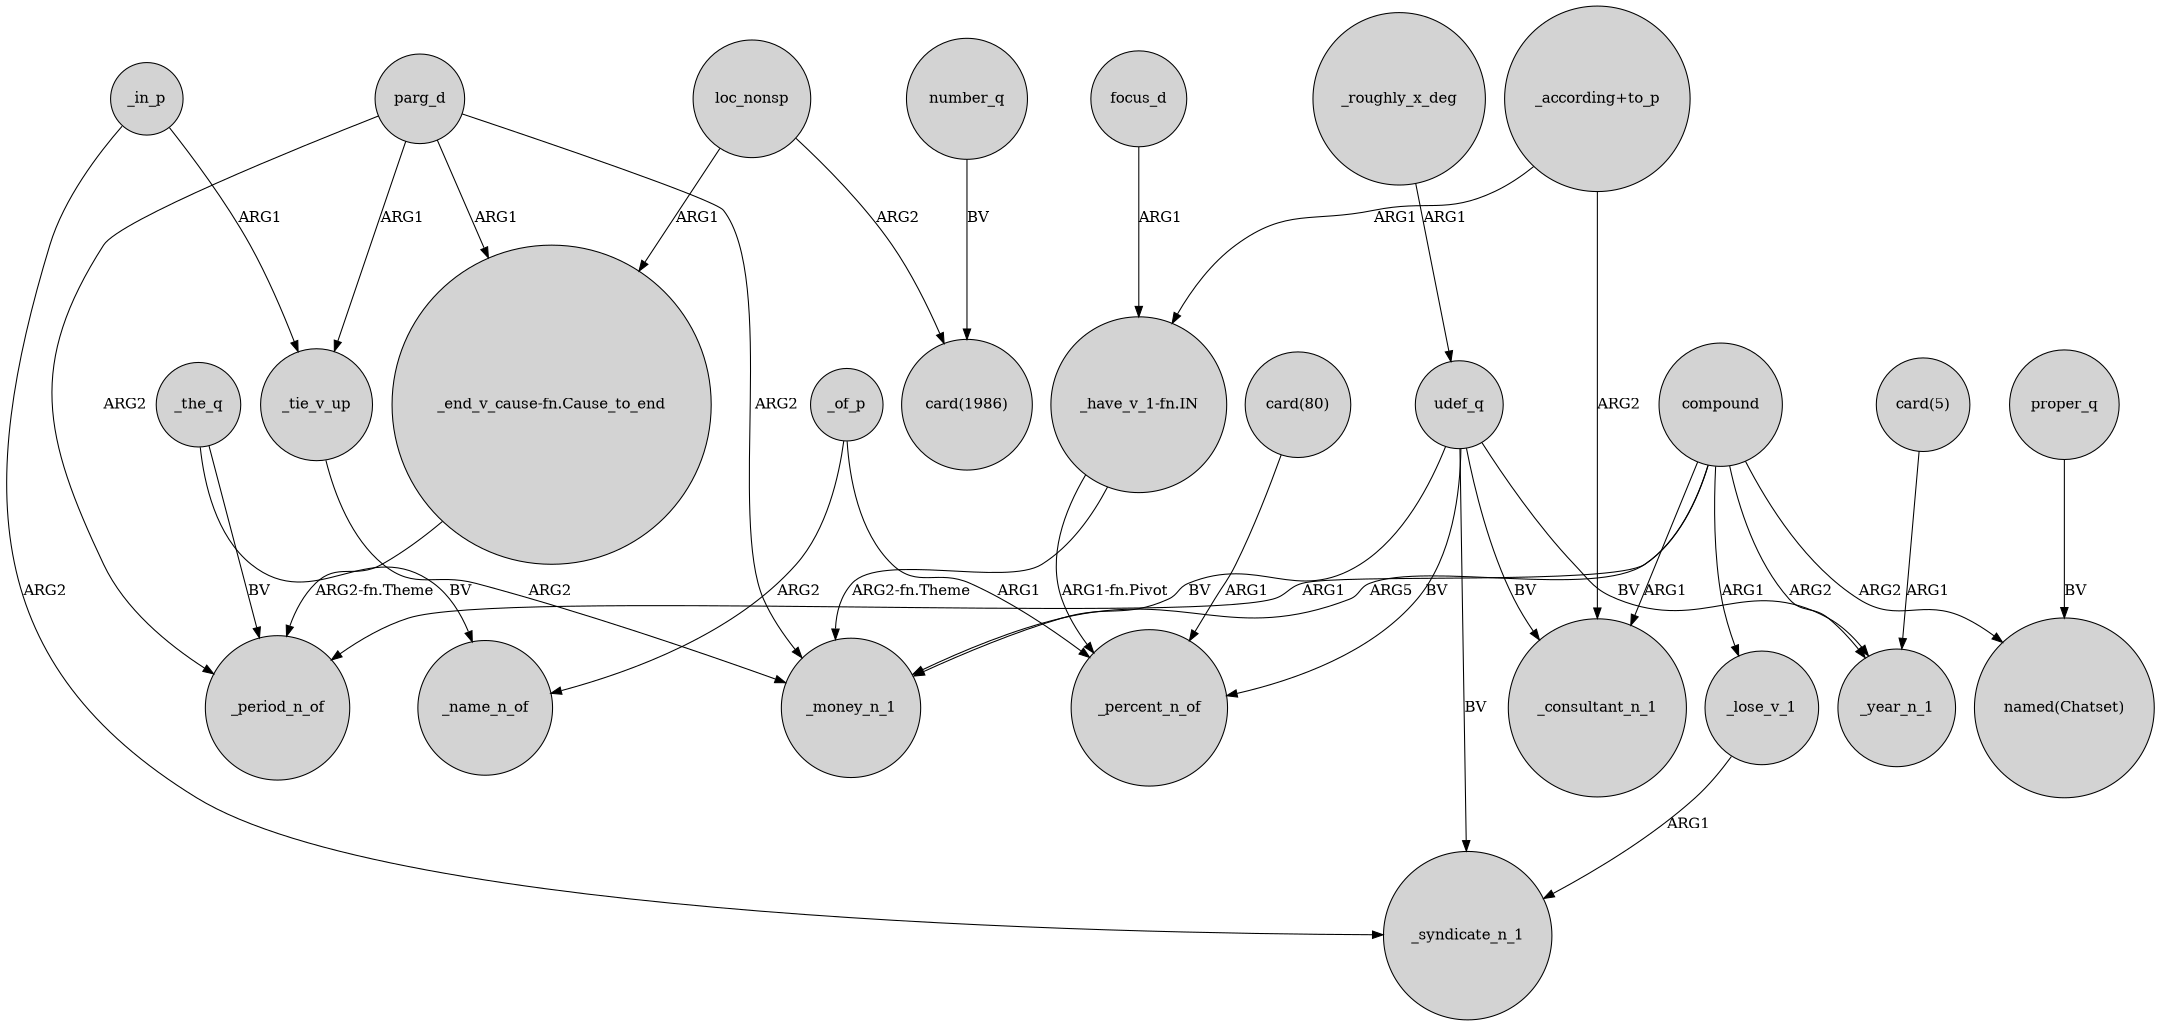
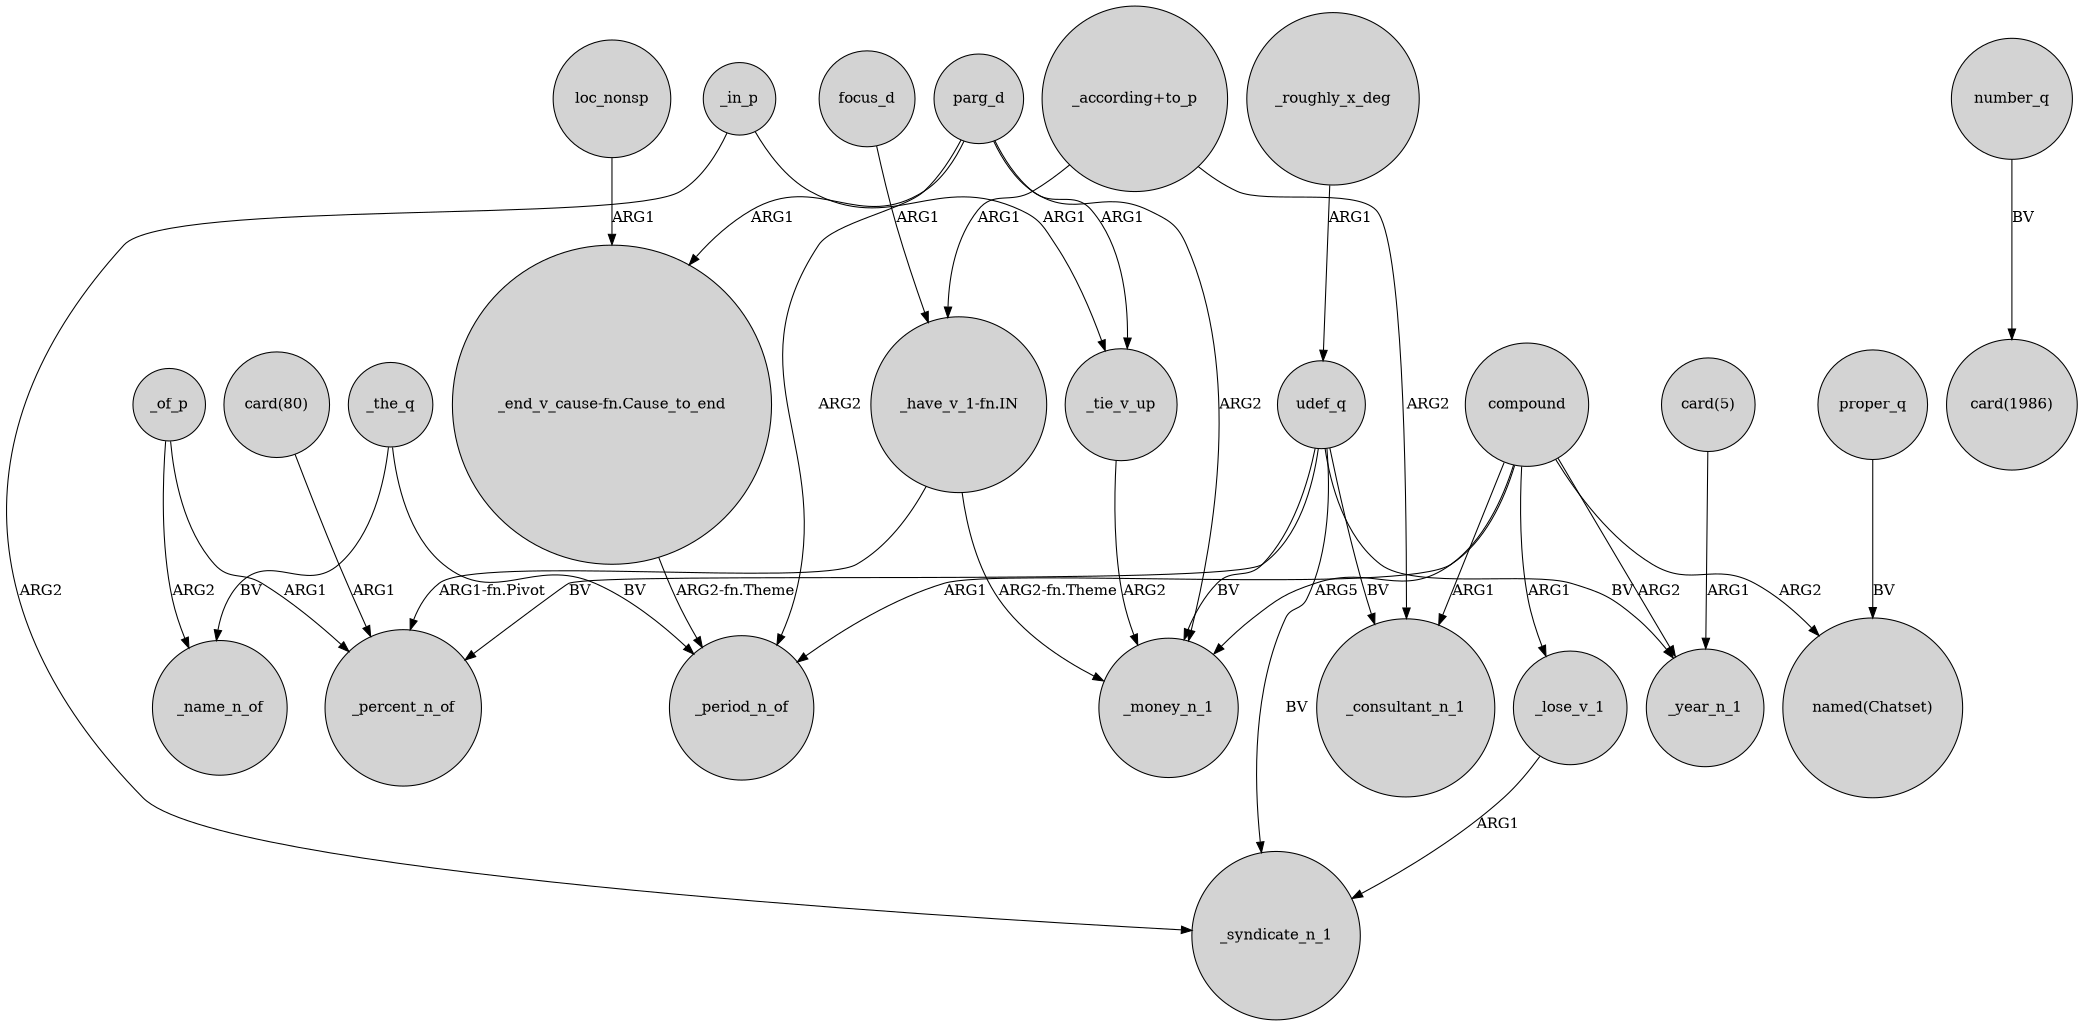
edge "loc_nonsp" -> "card(1986)": removed, label "ARG2"
